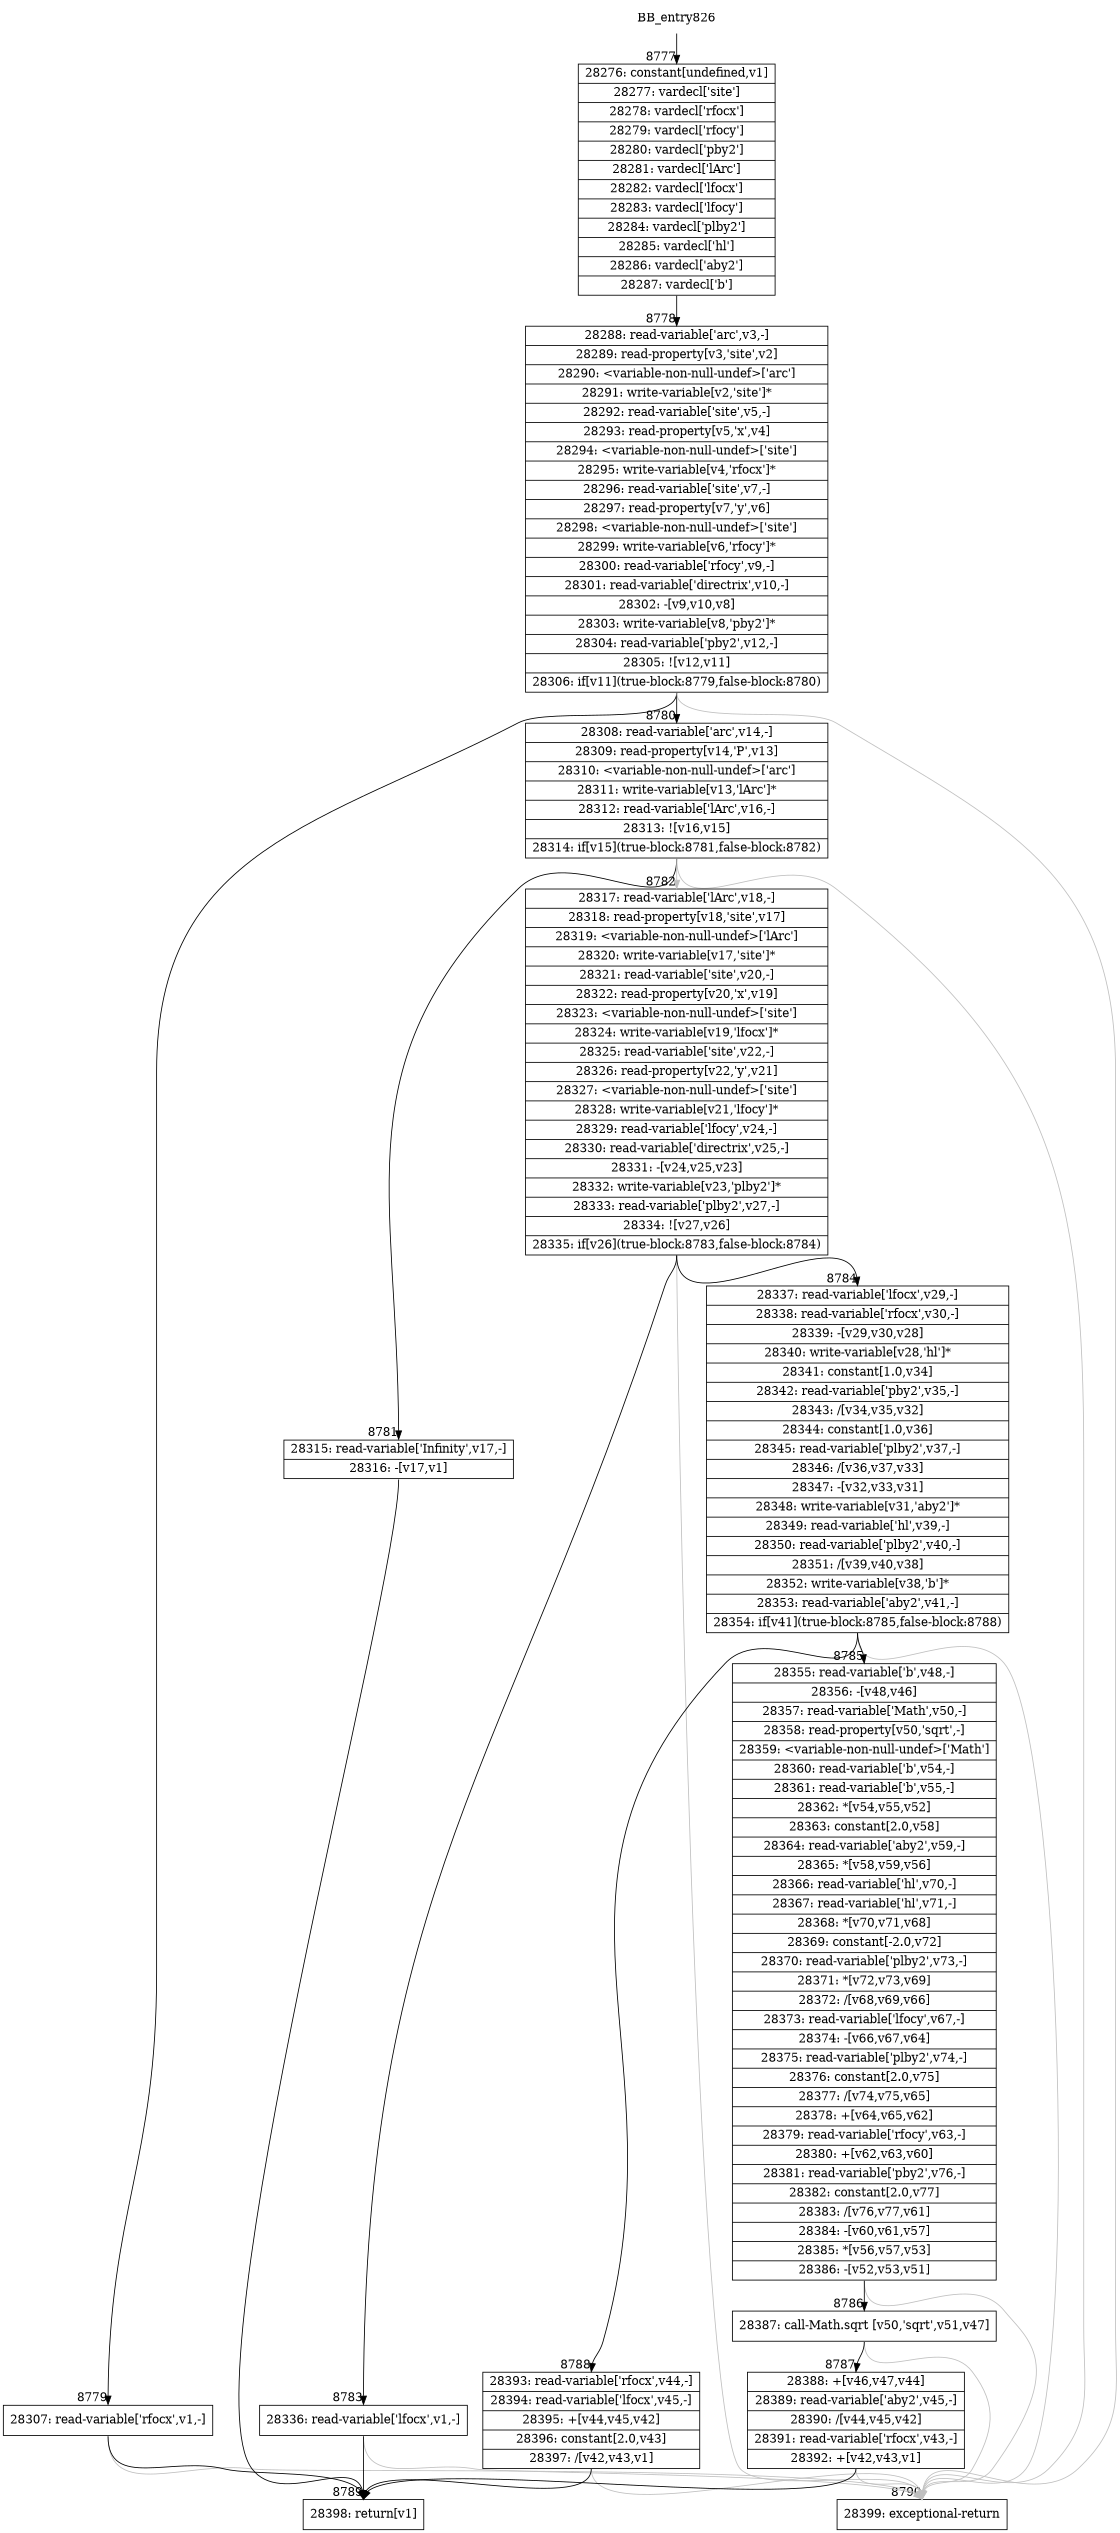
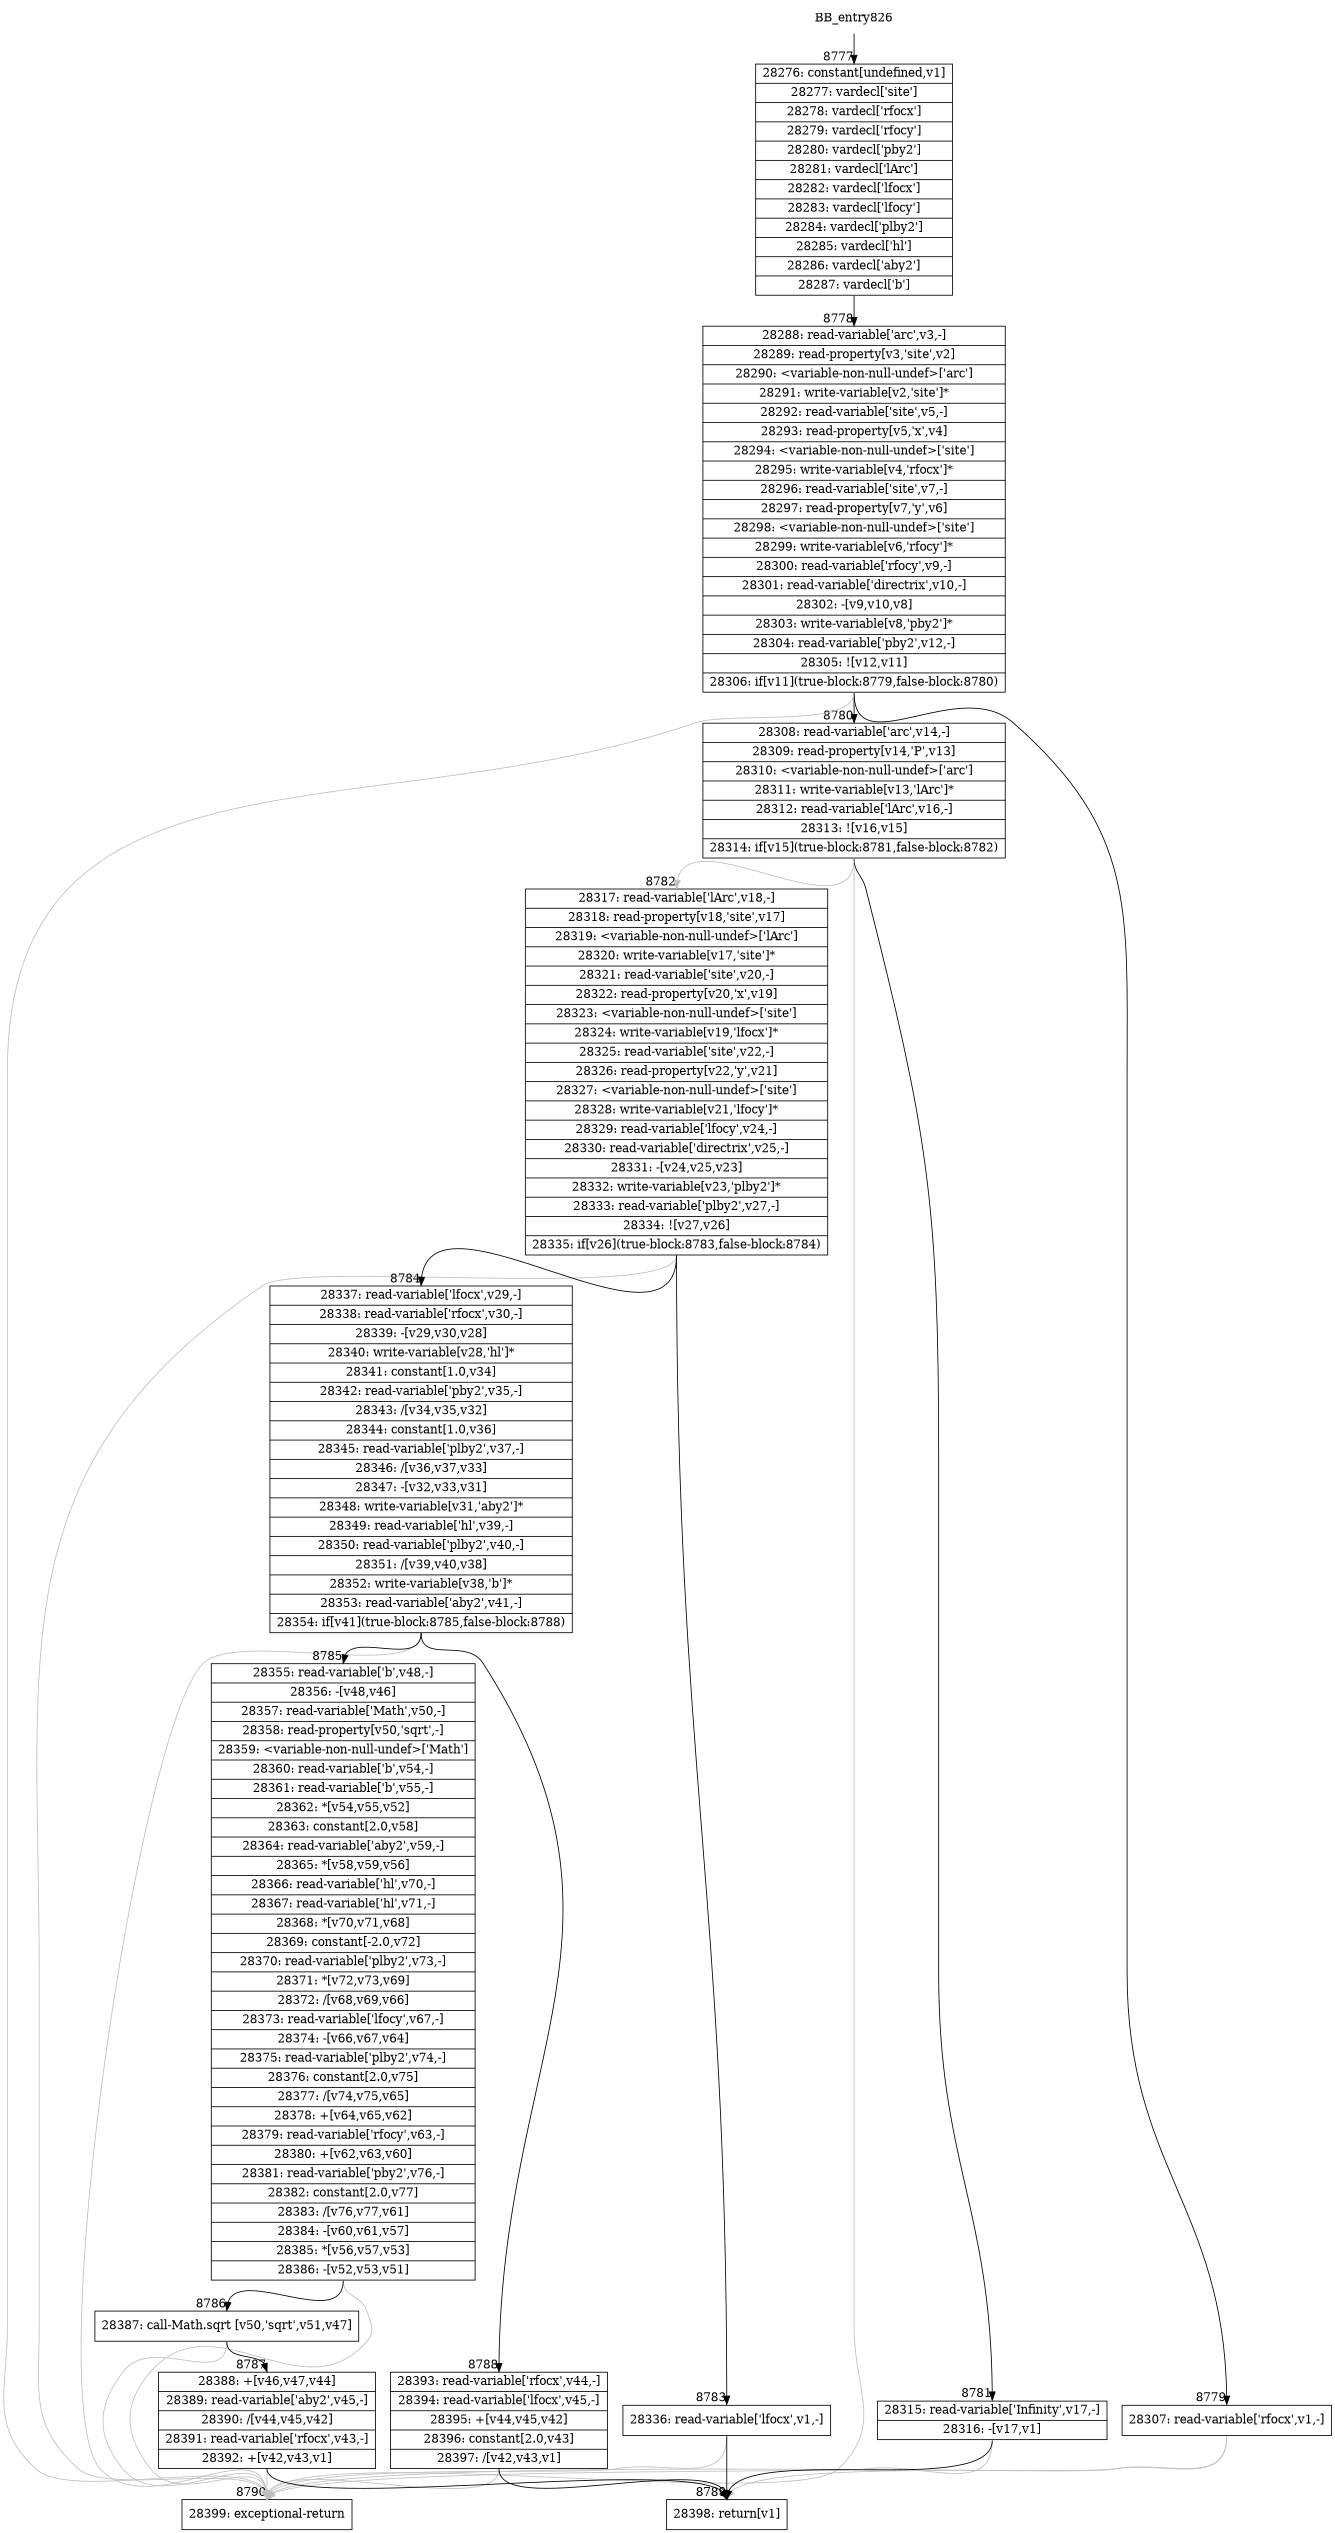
edge "28307: read-variable['rfocx',v1,-]" -> "28398: return[v1]": color black -> gray
edge "28315: read-variable['Infinity',v17,-]" -> "28399: exceptional-return": added
